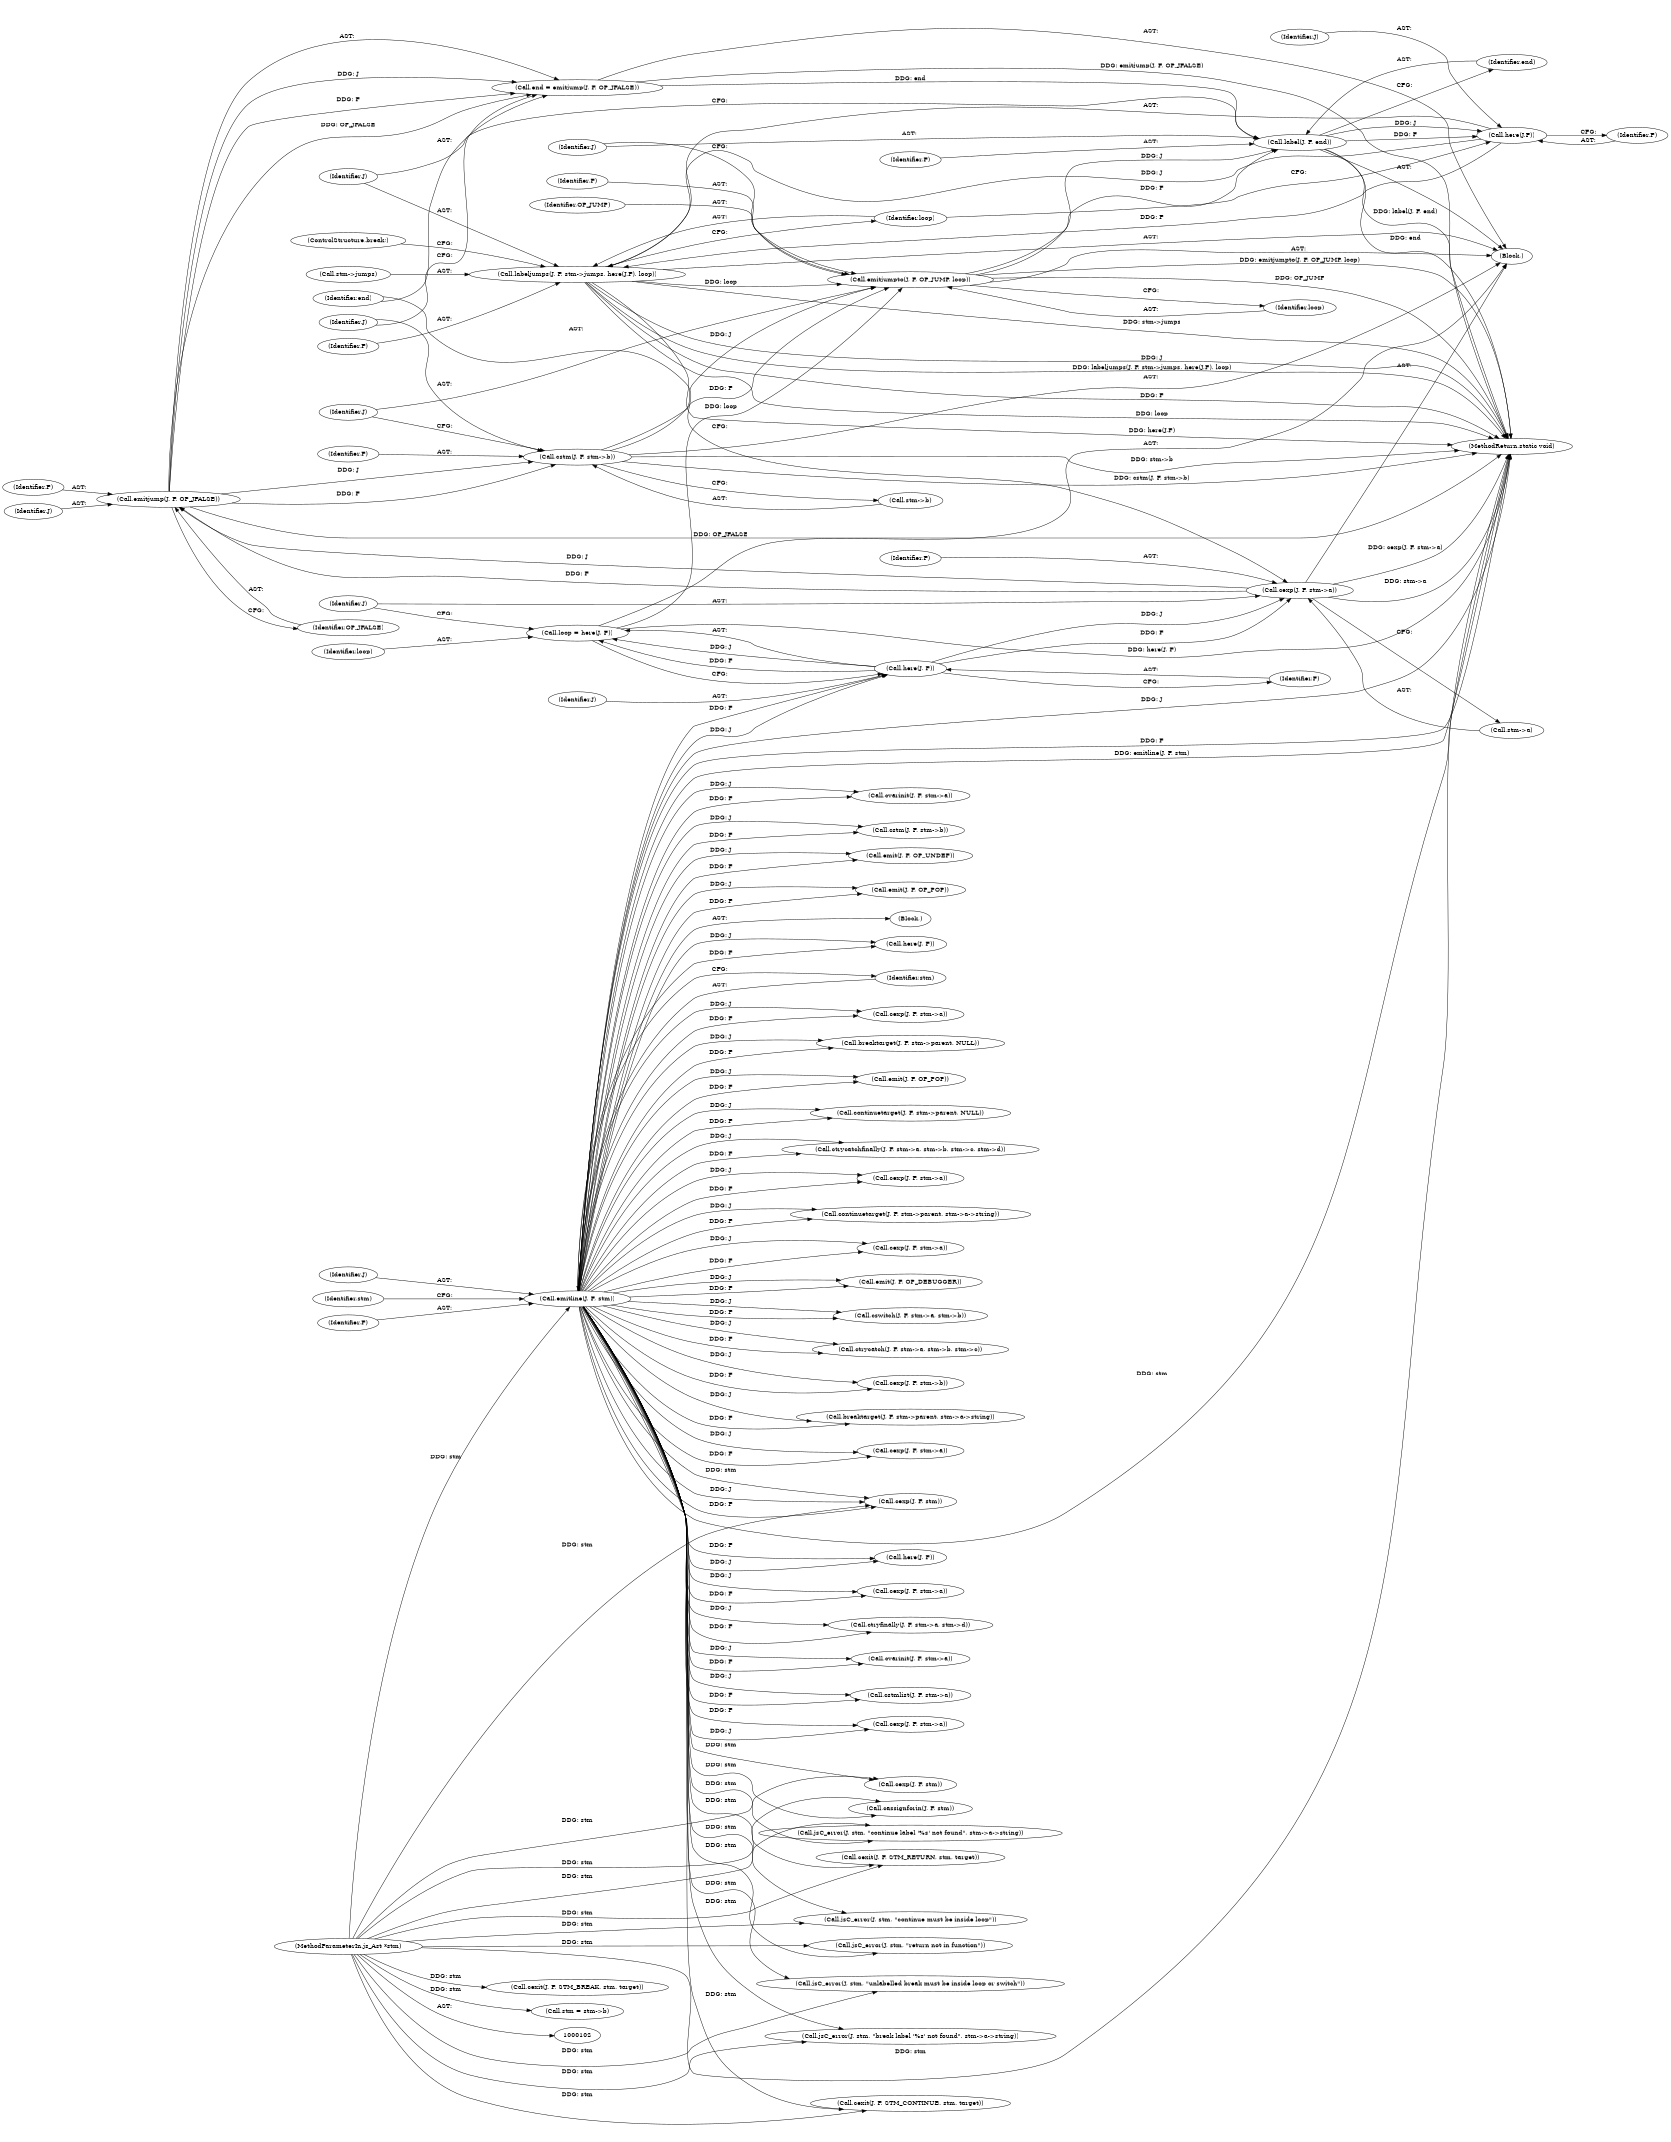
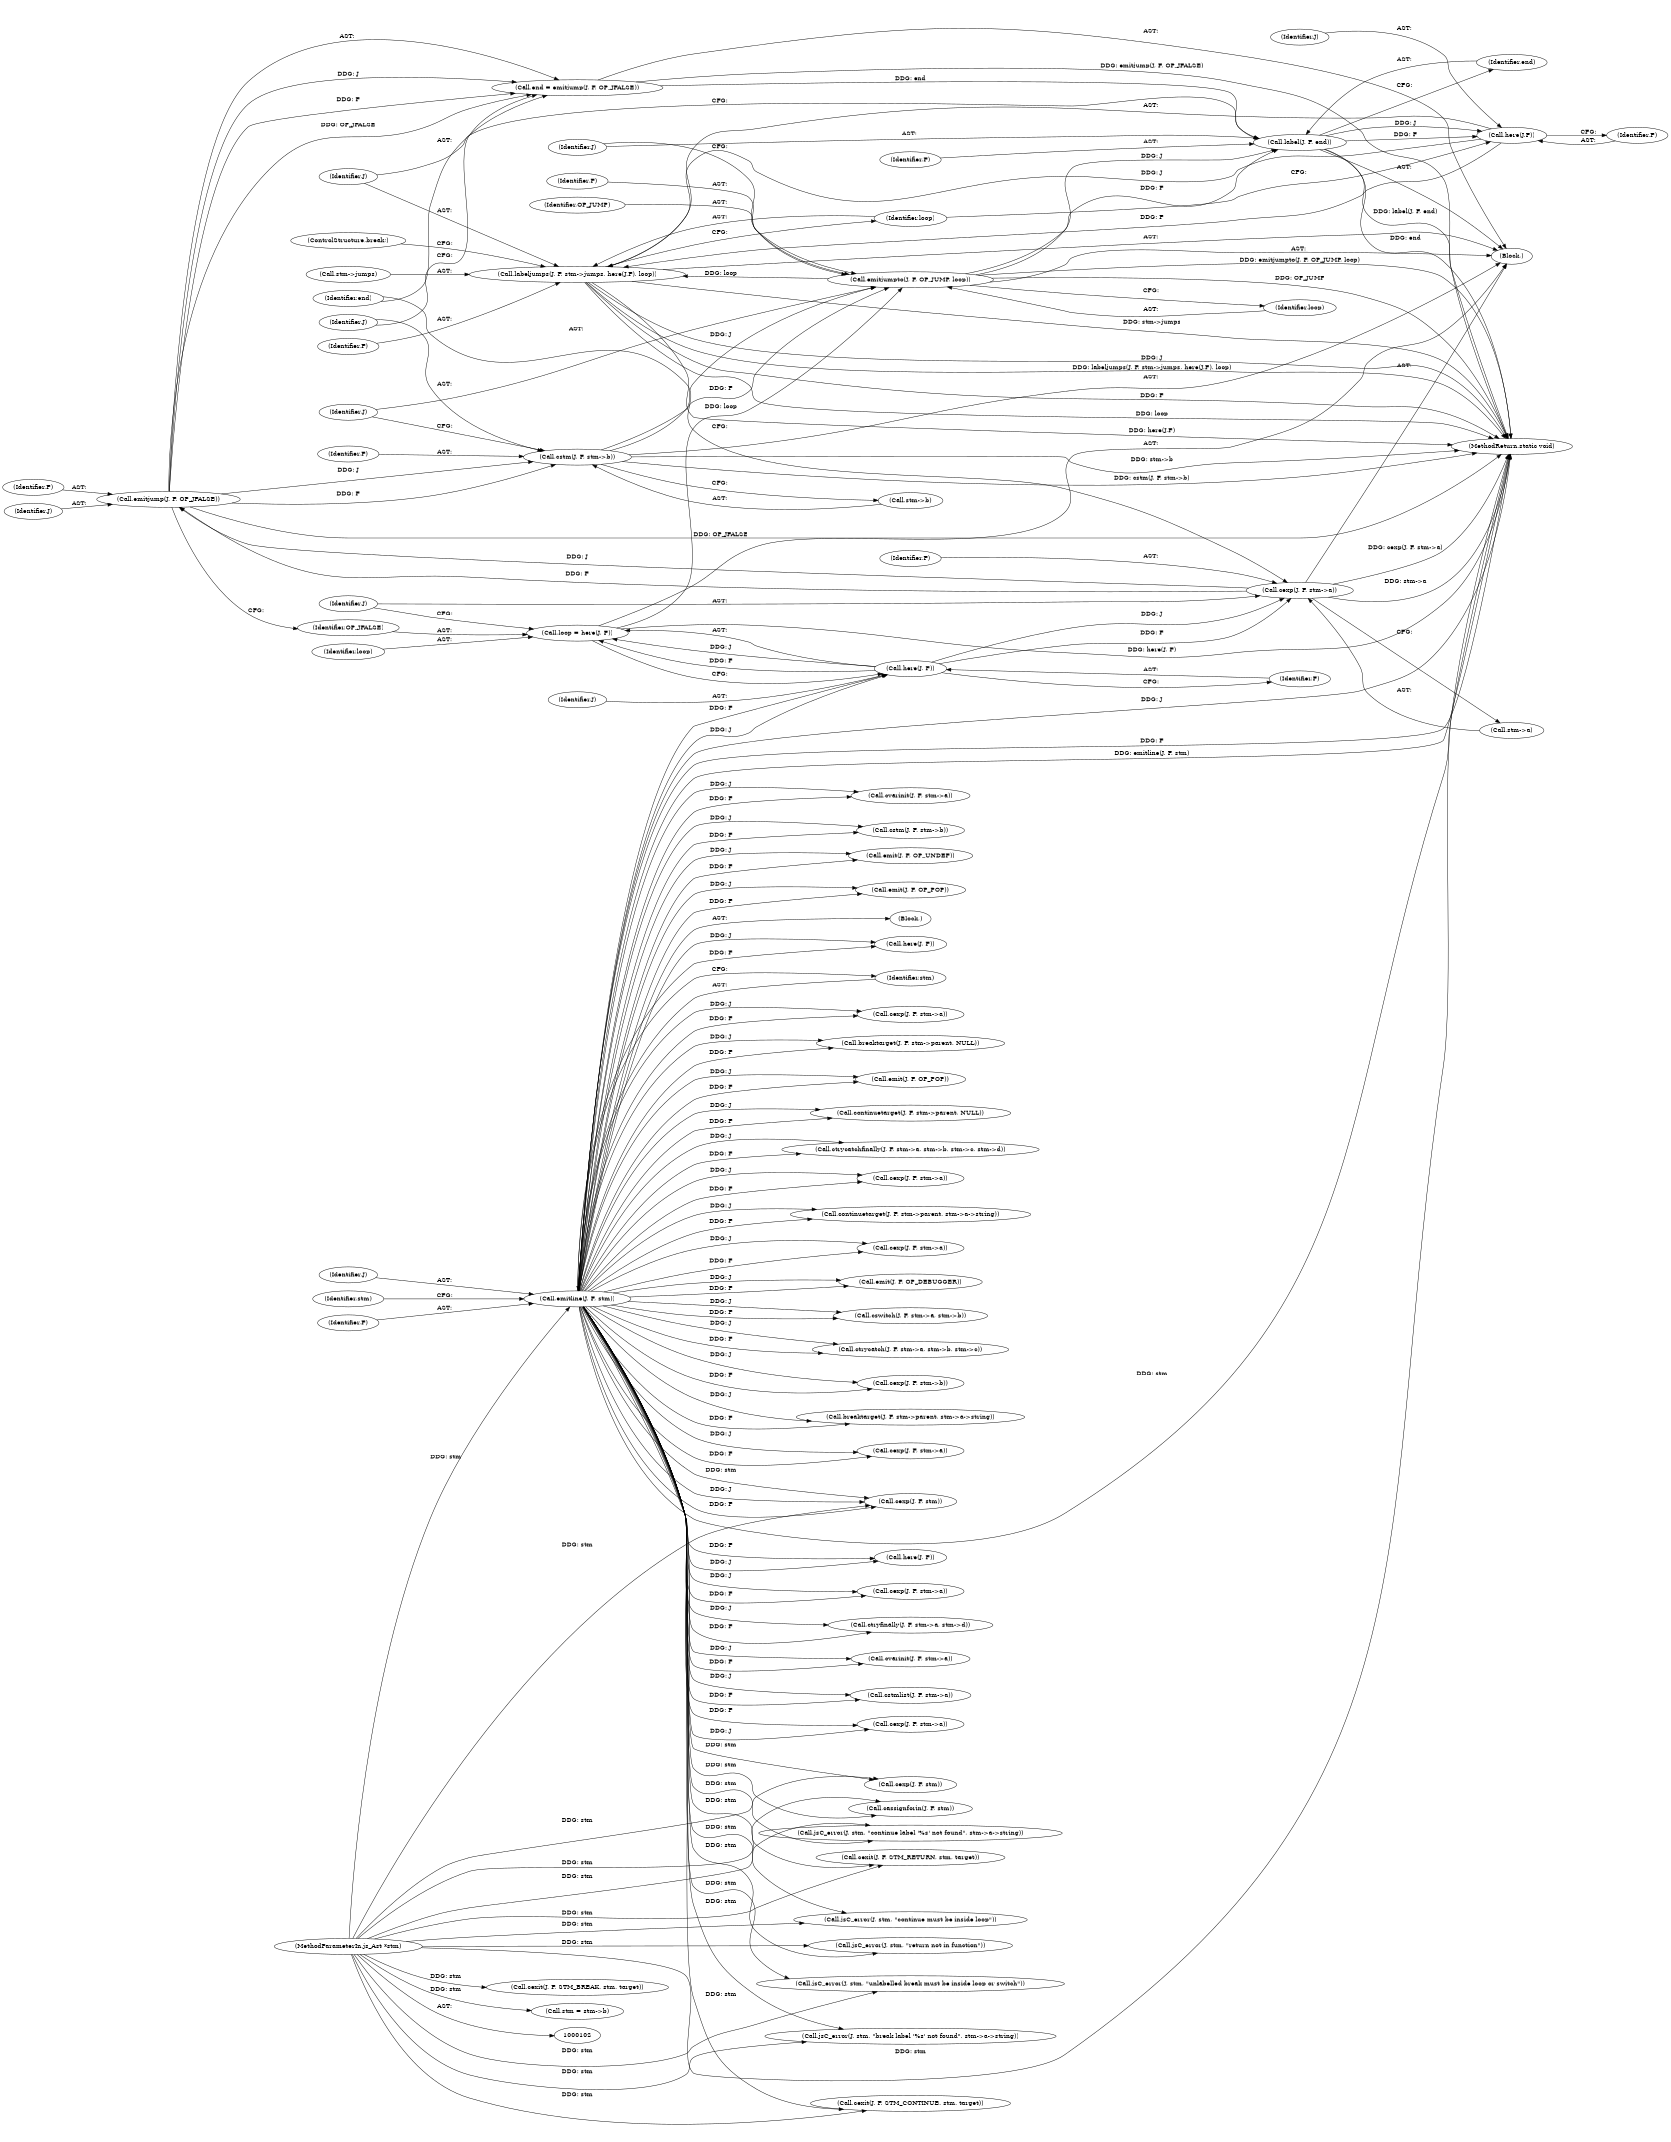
edge "(Call,labeljumps(J, F, stm->jumps, here(J,F), loop))" -> "(Call,emitjumpto(J, F, OP_JUMP, loop))": reversed
edge "(Identifier,OP_JFALSE)" -> "(Call,emitjump(J, F, OP_JFALSE))": now "(Identifier,OP_JFALSE)" -> "(Call,loop = here(J, F))"
